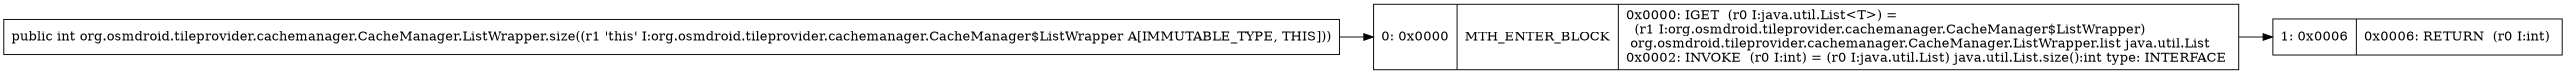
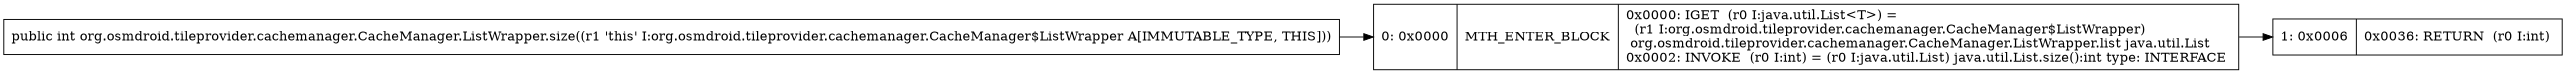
node "1: 0x0006": text "0x0006: RETURN  (r0 I:int)" -> "0x0036: RETURN  (r0 I:int)"
